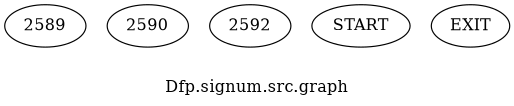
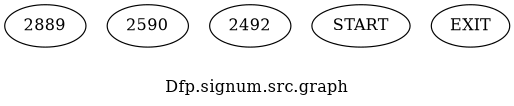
node "2589": label "2589" -> "2889"
node "2592": label "2592" -> "2492"
